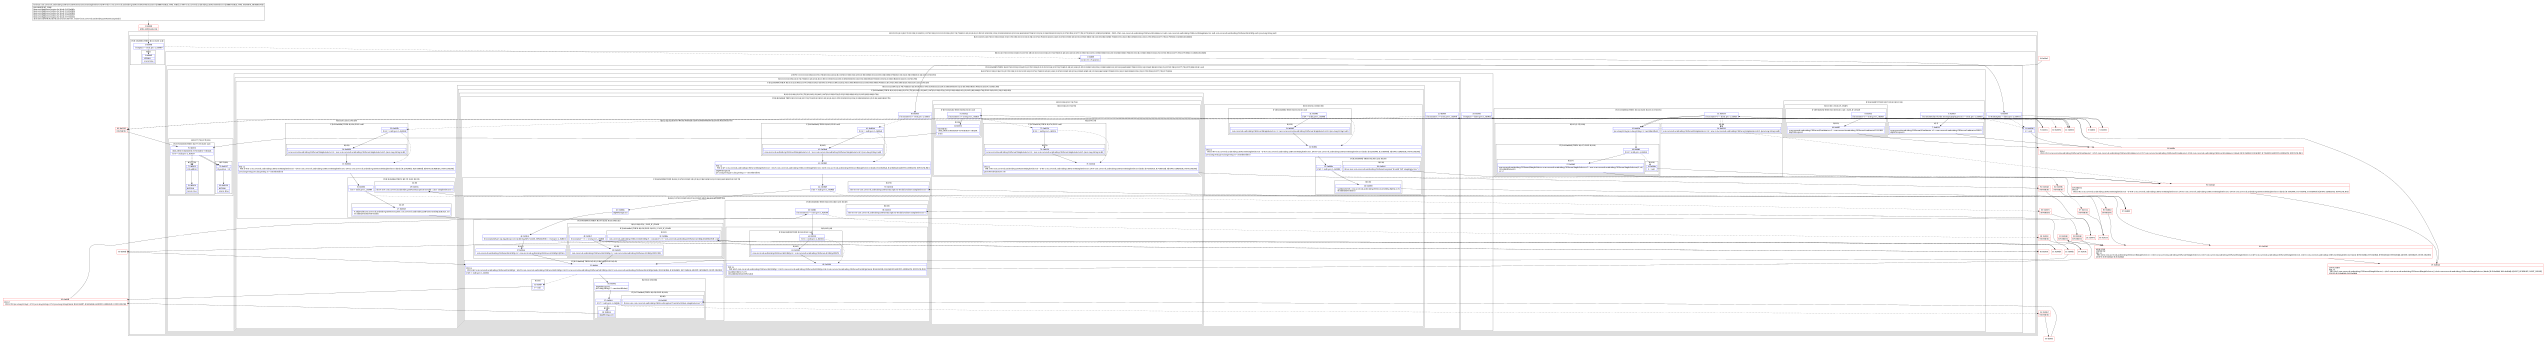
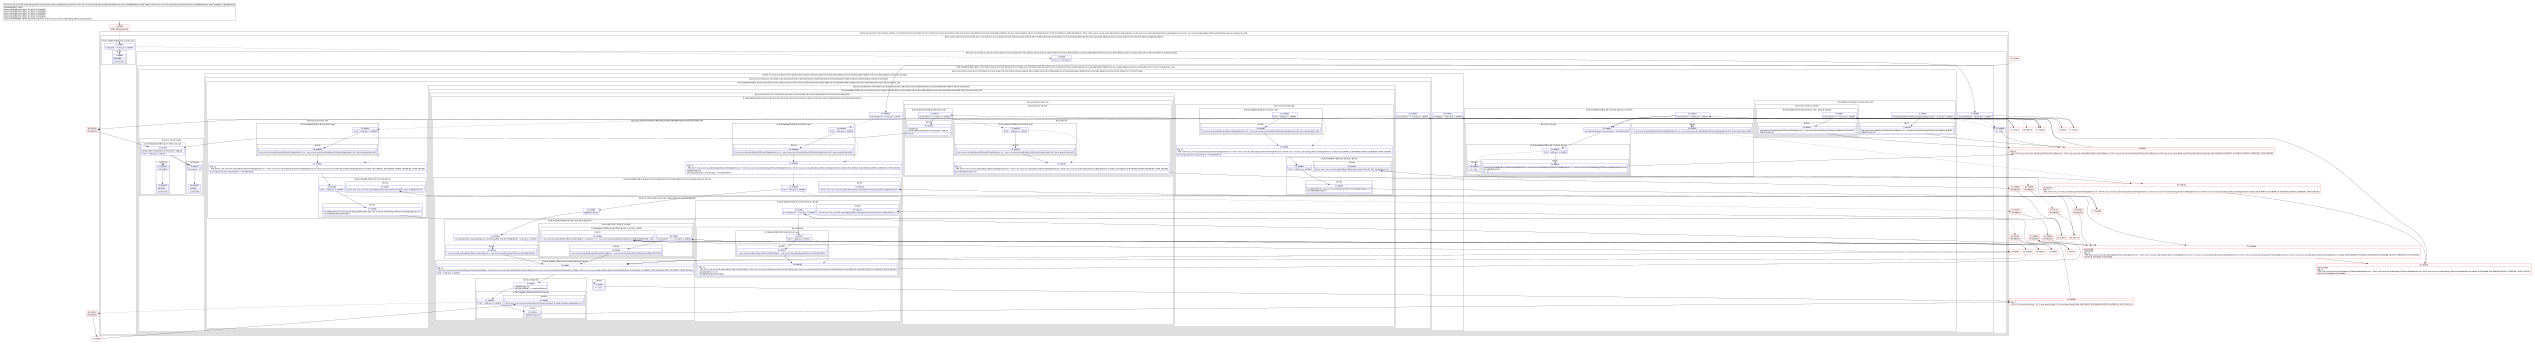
edge "38: 0x00a2" -> "37: 0x009b": reversed
edge "17: 0x0042" -> "93: 0x004d": now "17: 0x0042" -> "12: 0x002e"
